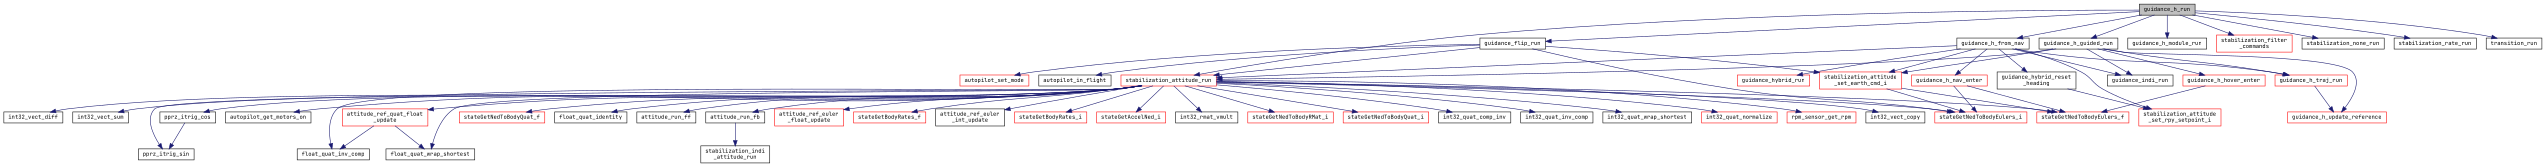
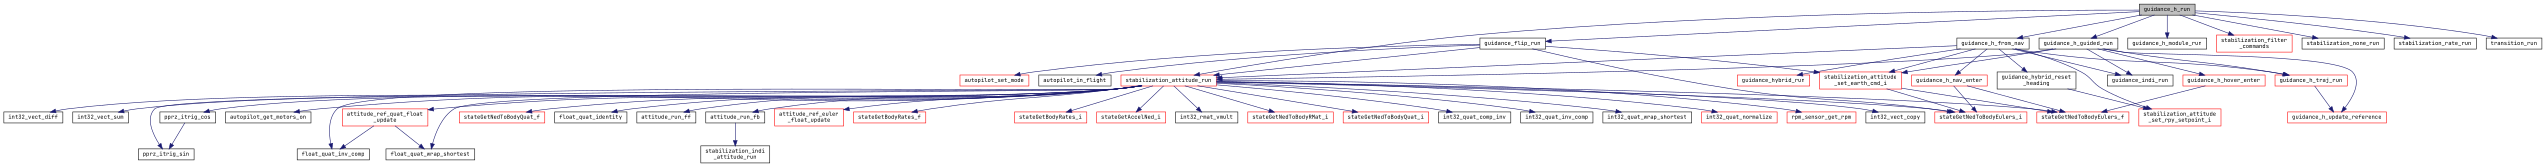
node "attitude_ref_euler _int_update": removed
